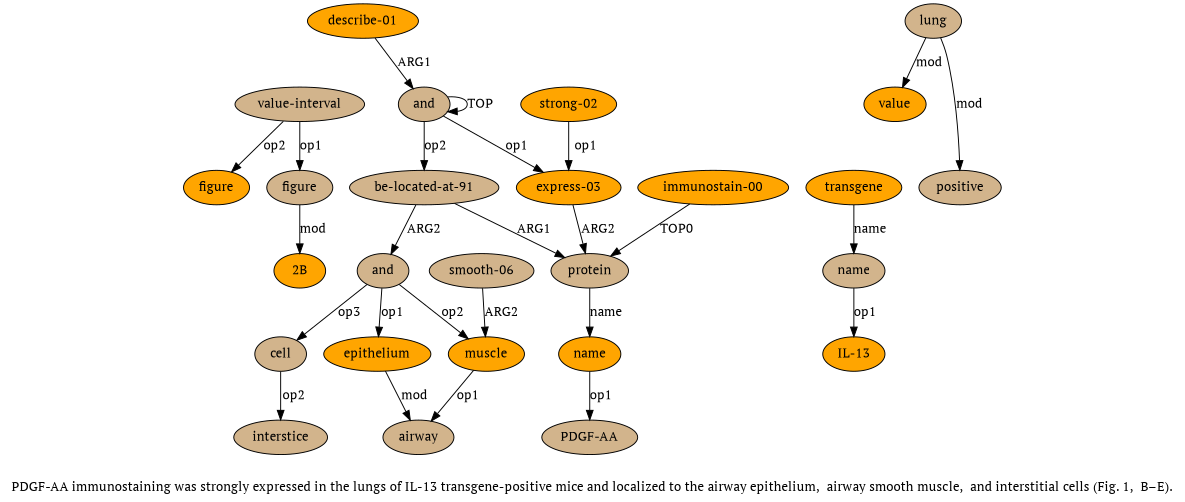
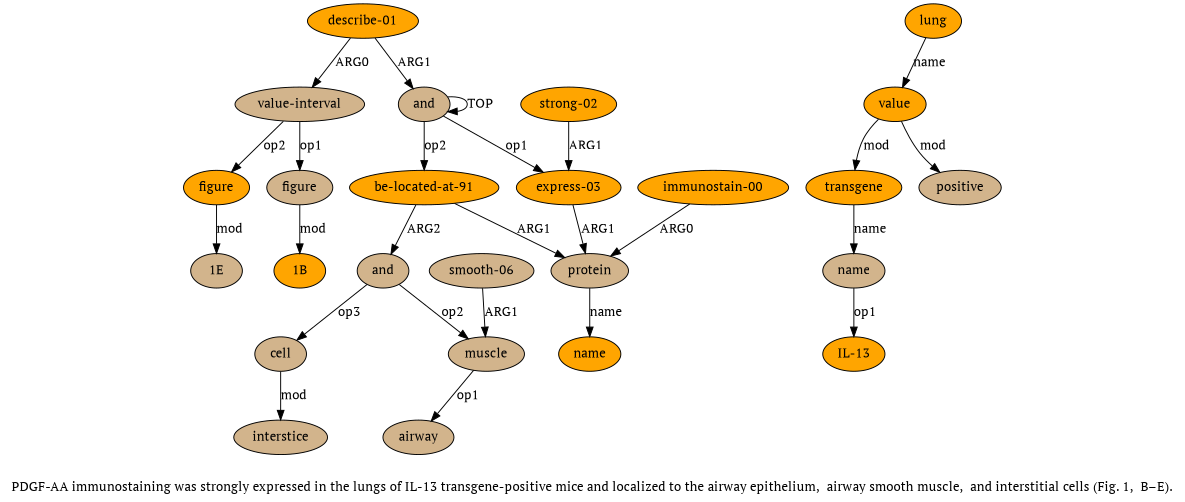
node "lung": fillcolor tan -> orange
edge "describe-01" -> "value-interval": added, label "ARG0"
edge "lung" -> "value": label "mod" -> "name"
edge "lung" -> "positive": now "value" -> "positive"
edge "value" -> "transgene": added, label "mod"
edge "strong-02" -> "express-03": label "op1" -> "ARG1"
node "be-located-at-91": fillcolor tan -> orange
edge "express-03" -> "protein": label "ARG2" -> "ARG1"
edge "immunostain-00" -> "protein": label "TOP0" -> "ARG0"
node "1E": added
node "2B": label "2B" -> "1B"
edge "smooth-06" -> "muscle": label "ARG2" -> "ARG1"
node "epithelium": removed
node "muscle": fillcolor orange -> tan
edge "cell" -> "interstice": label "op2" -> "mod"
node "PDGF-AA": removed
